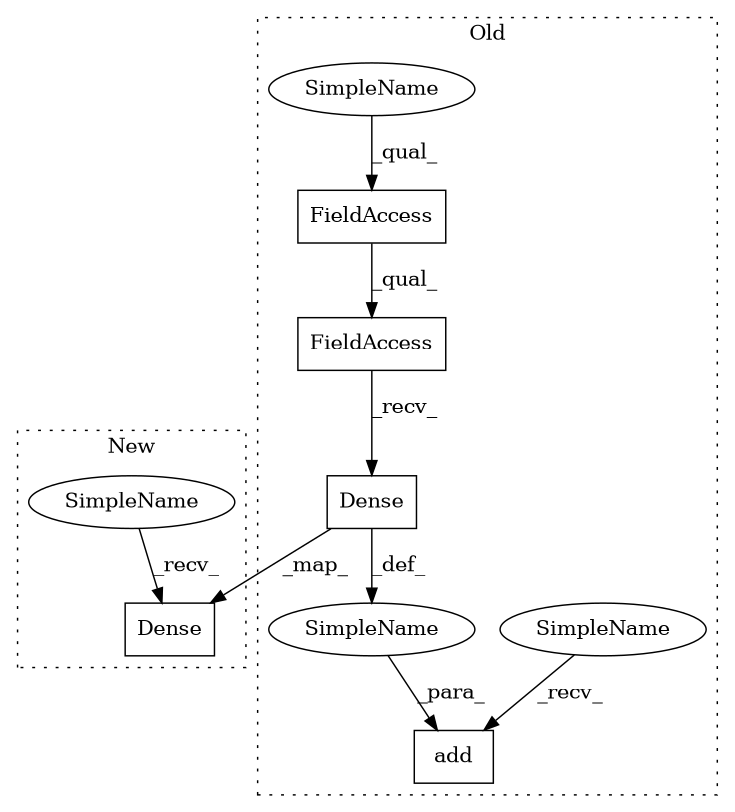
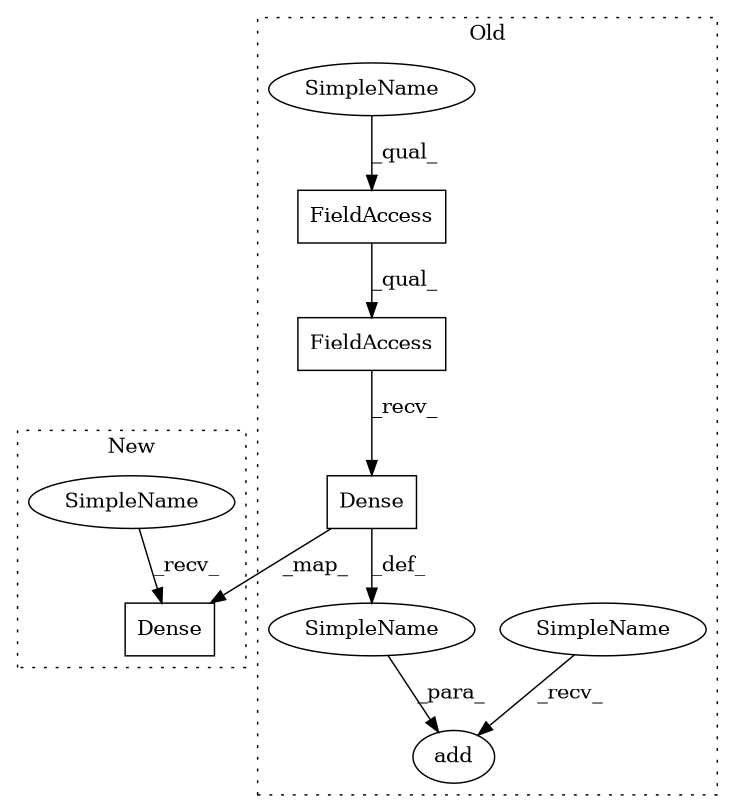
node "add": shape box -> ellipse
